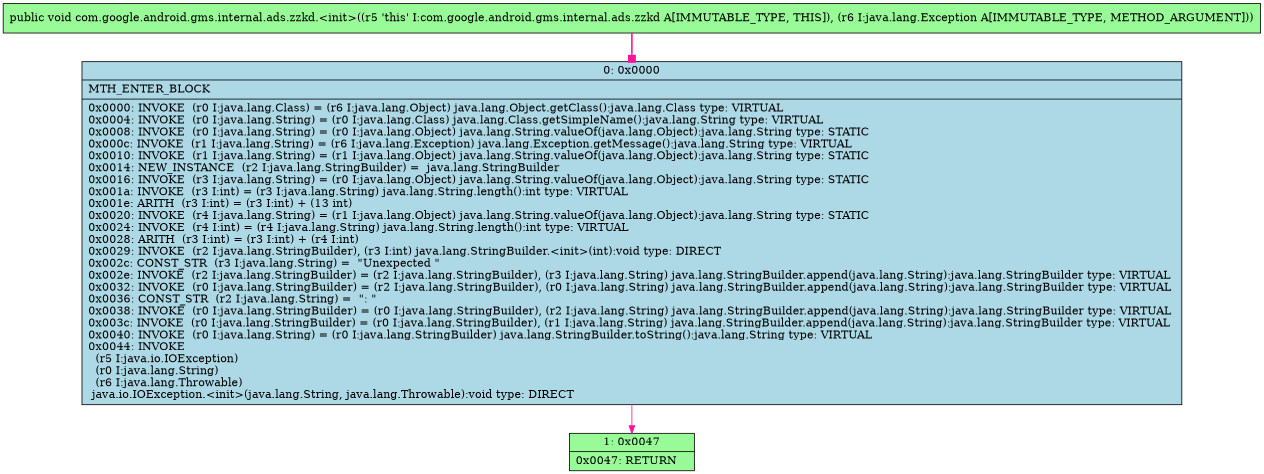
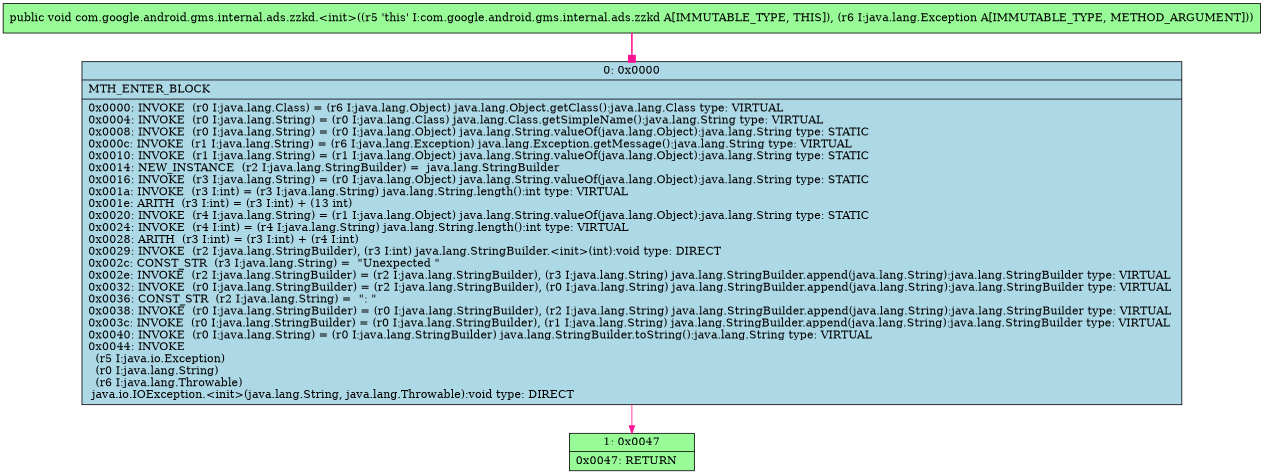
node "0: 0x0000": text "(r5 I:java.io.IOException)" -> "(r5 I:java.io.Exception)"
